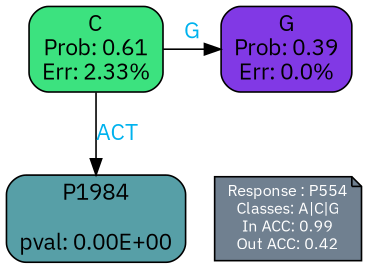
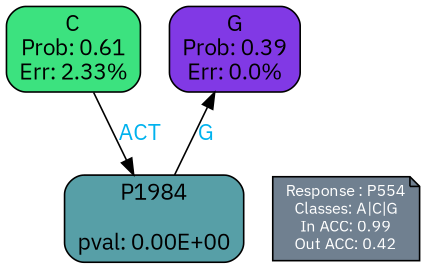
edge "C Prob: 0.61 Err: 2.33%" -> "G Prob: 0.39 Err: 0.0%": now "P1984 pval: 0.00E+00" -> "G Prob: 0.39 Err: 0.0%"
